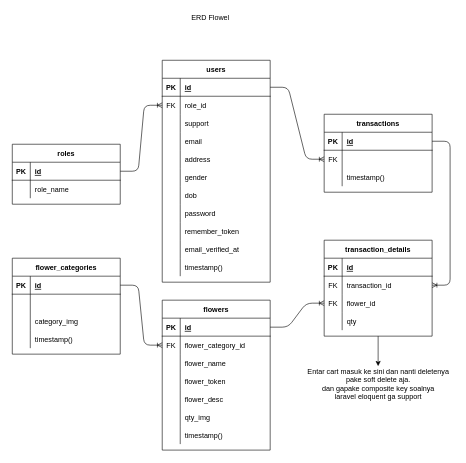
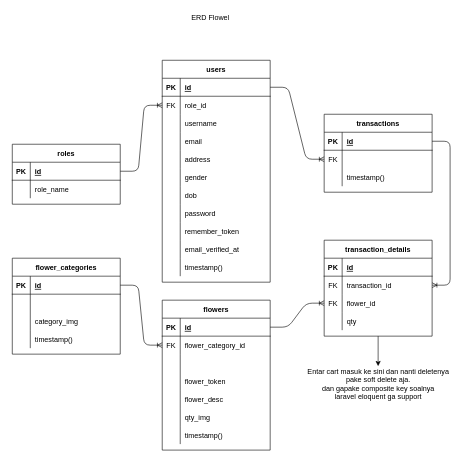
node "support": label "support" -> "username"
node "flower_name": removed
